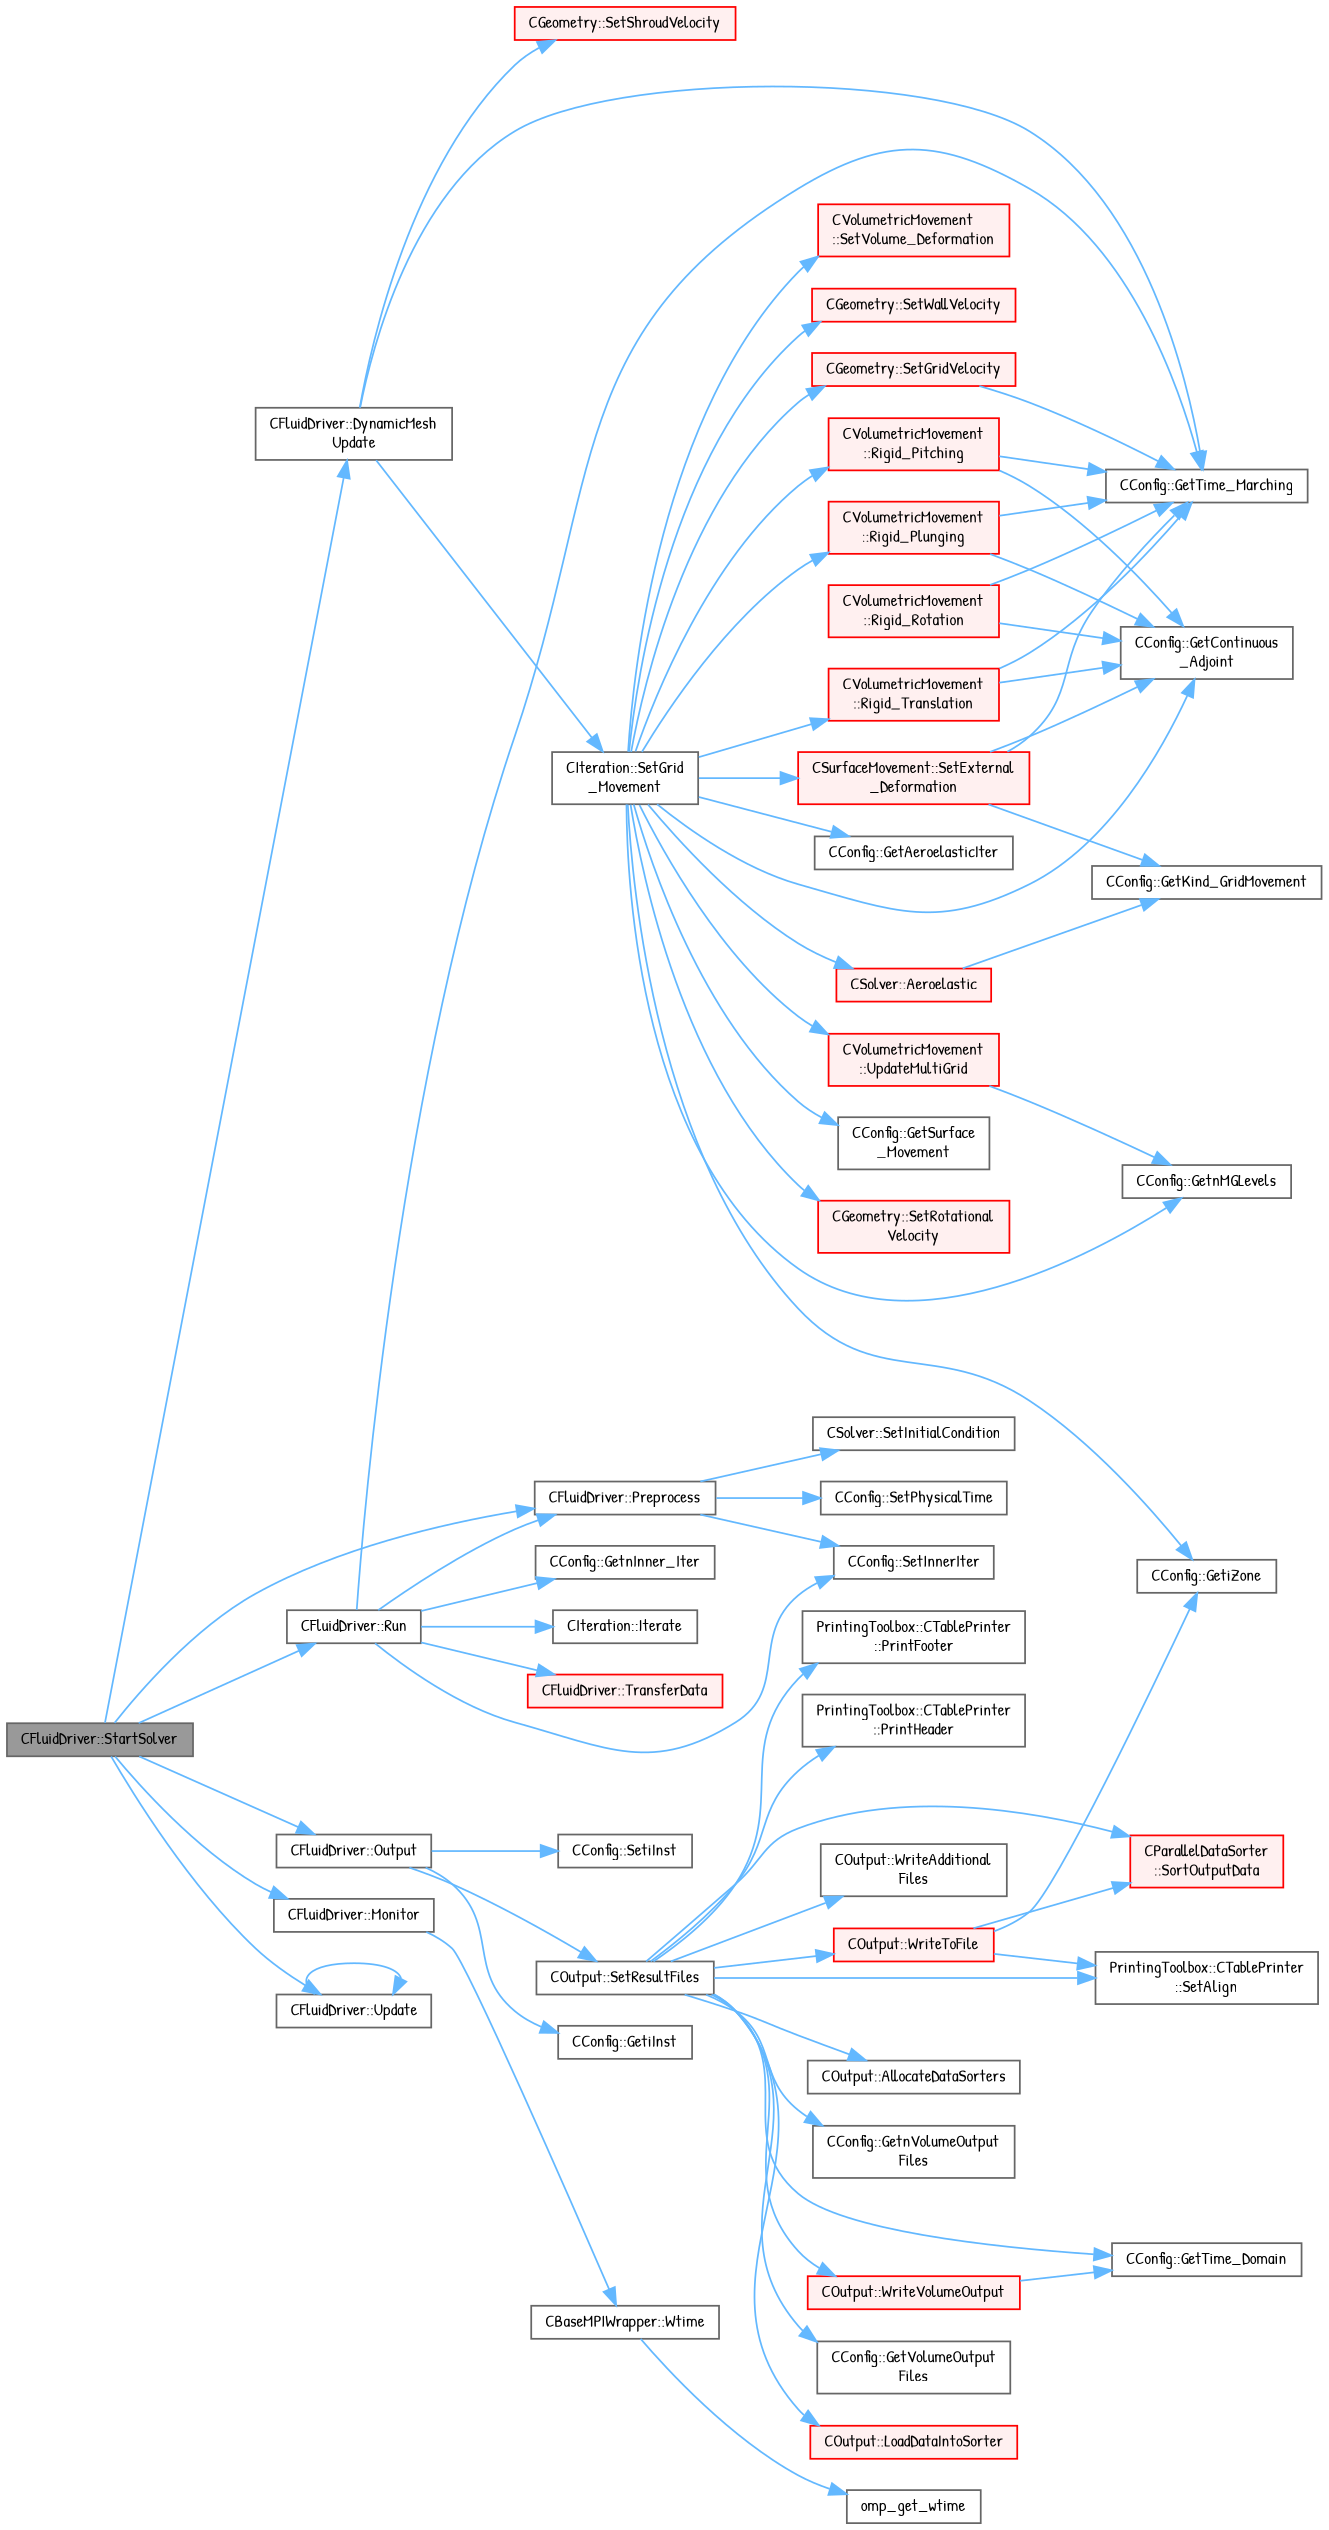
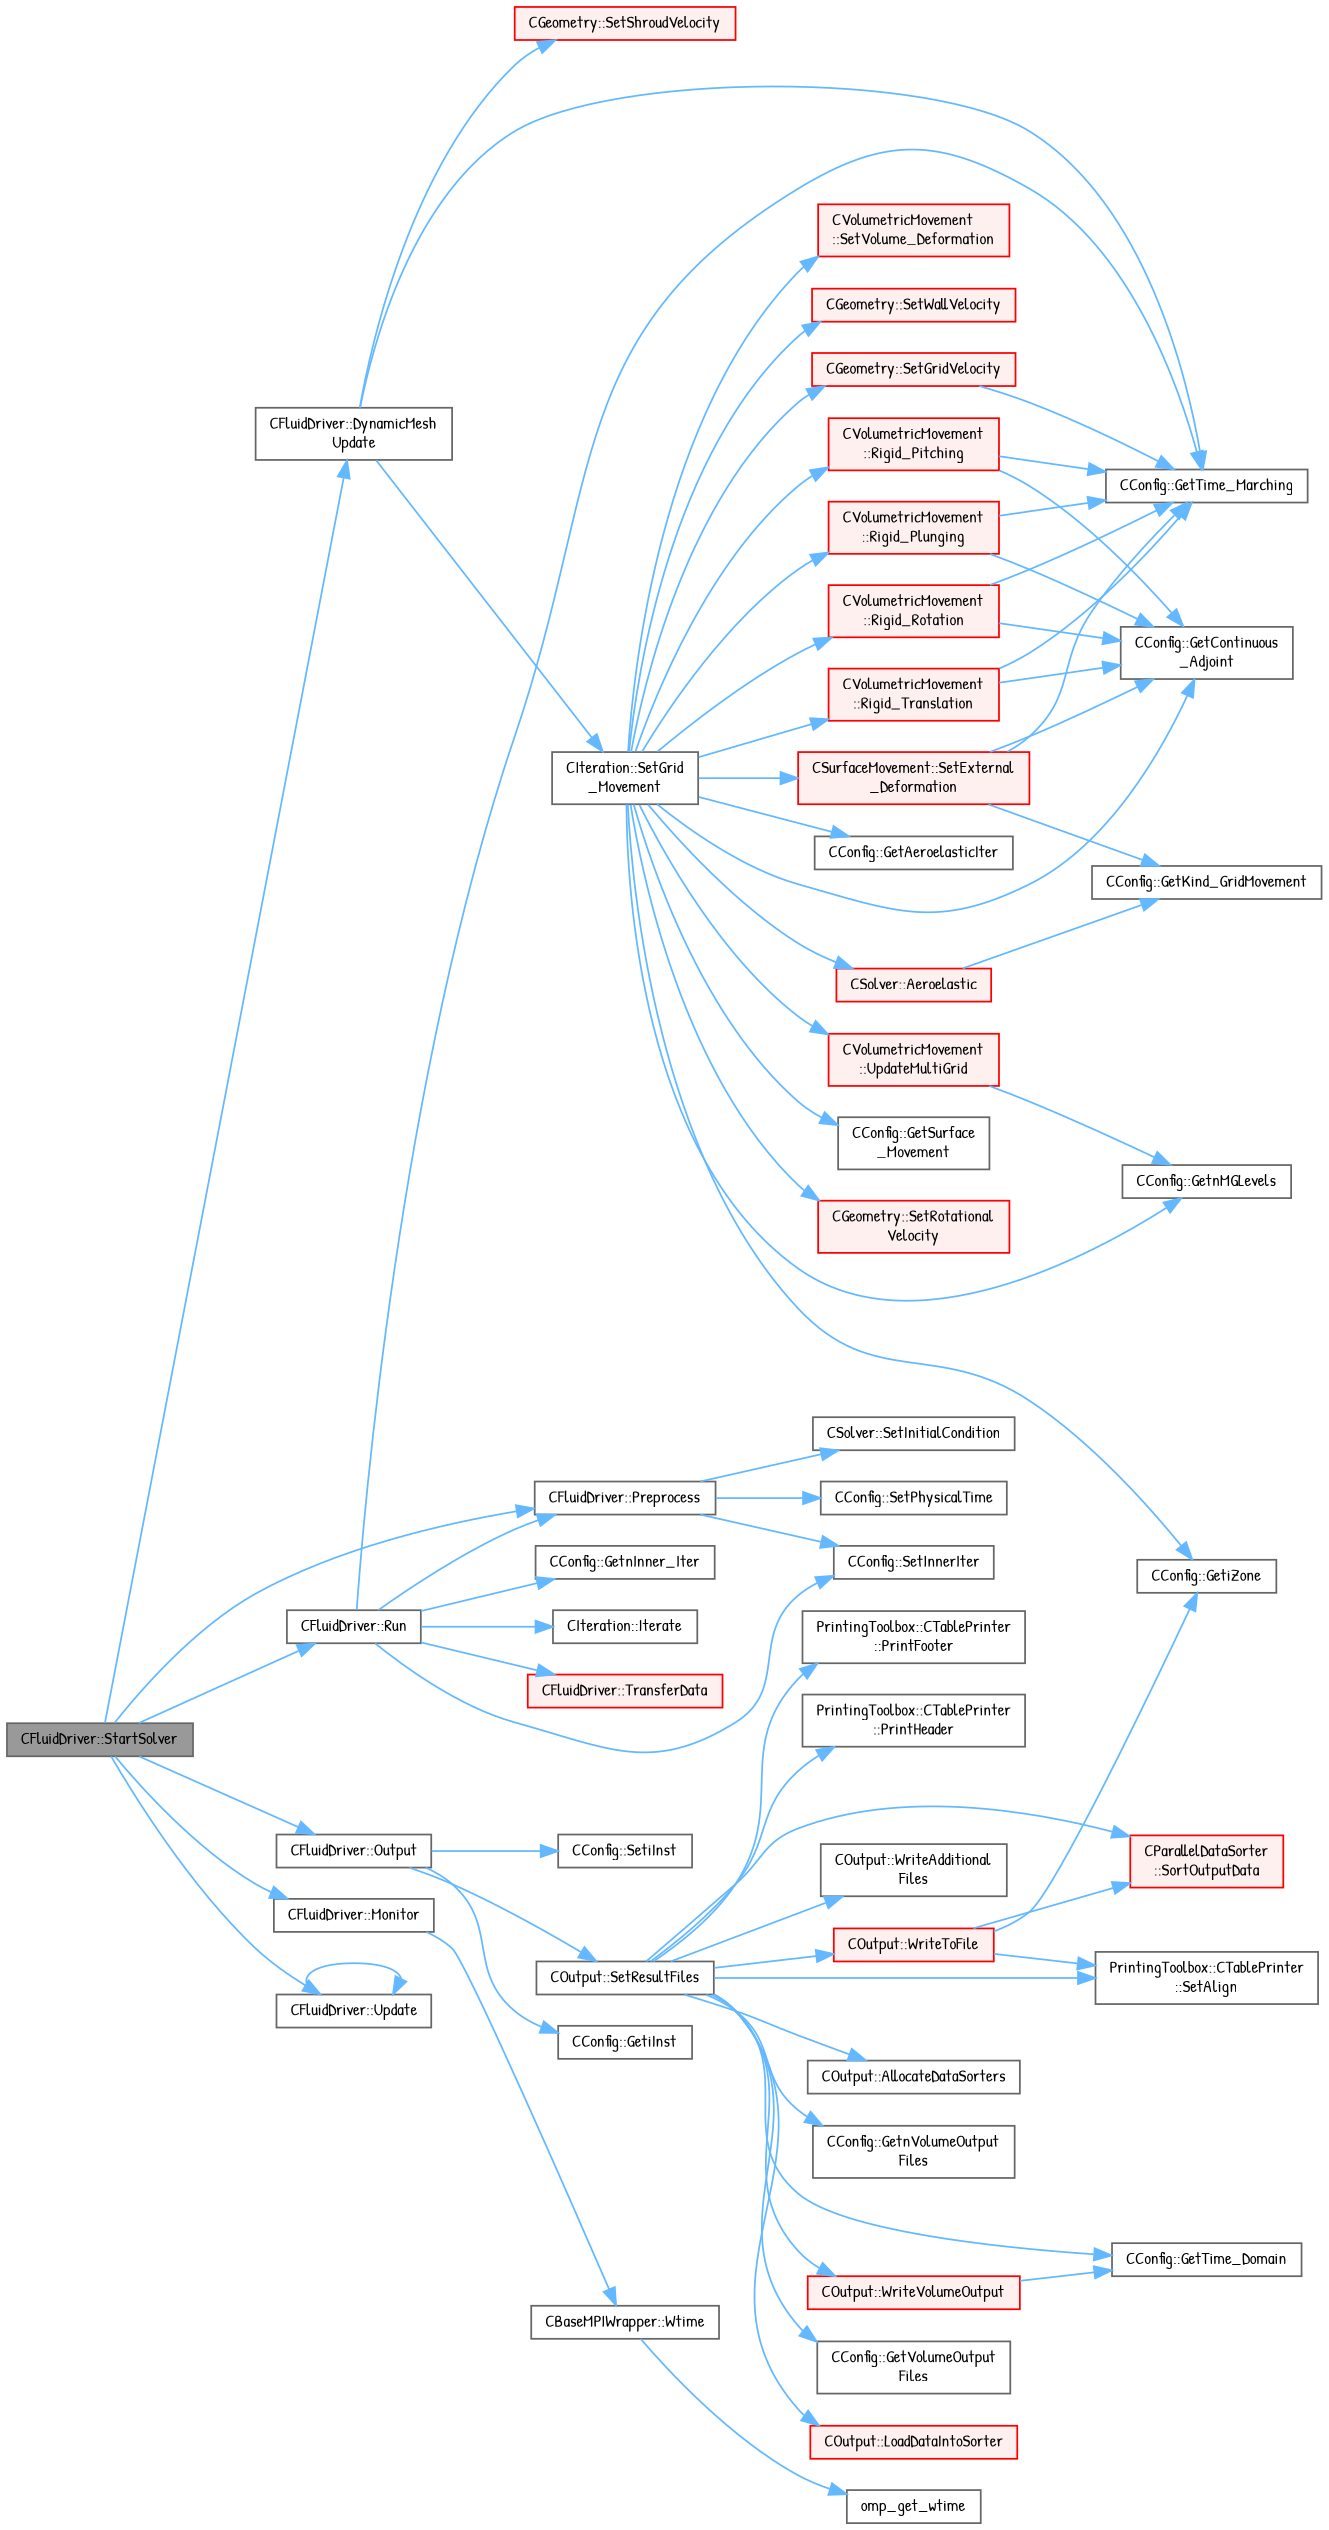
edge "CIteration::SetGrid _Movement" -> "CVolumetricMovement ::Rigid_Rotation": added
